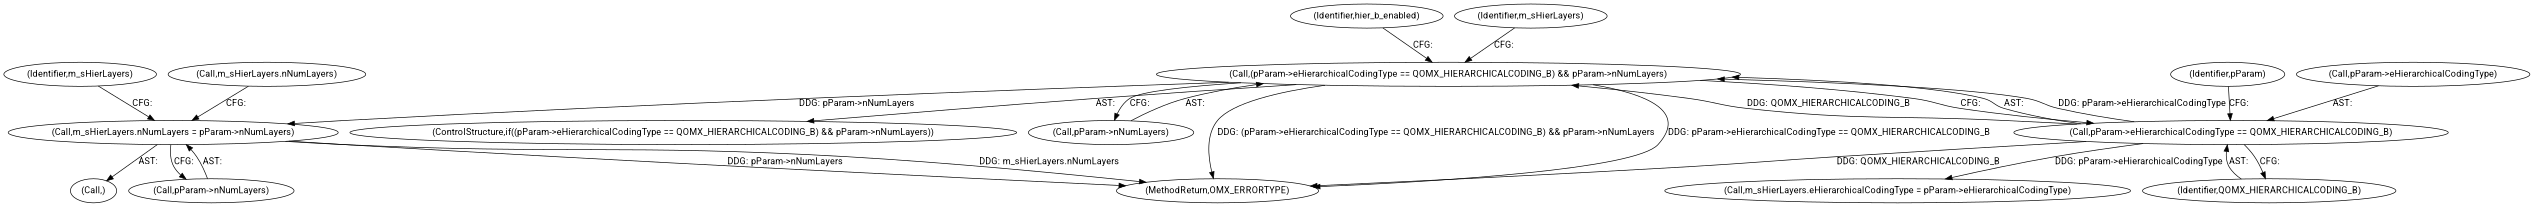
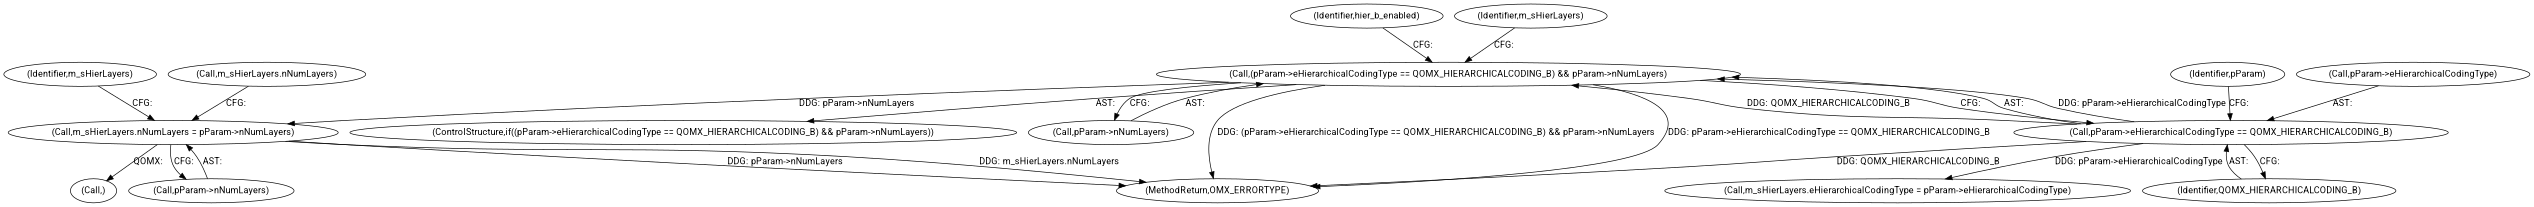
edge "(Call,m_sHierLayers.nNumLayers = pParam->nNumLayers)" -> "(Call,)": label "AST: " -> "QOMX: "
